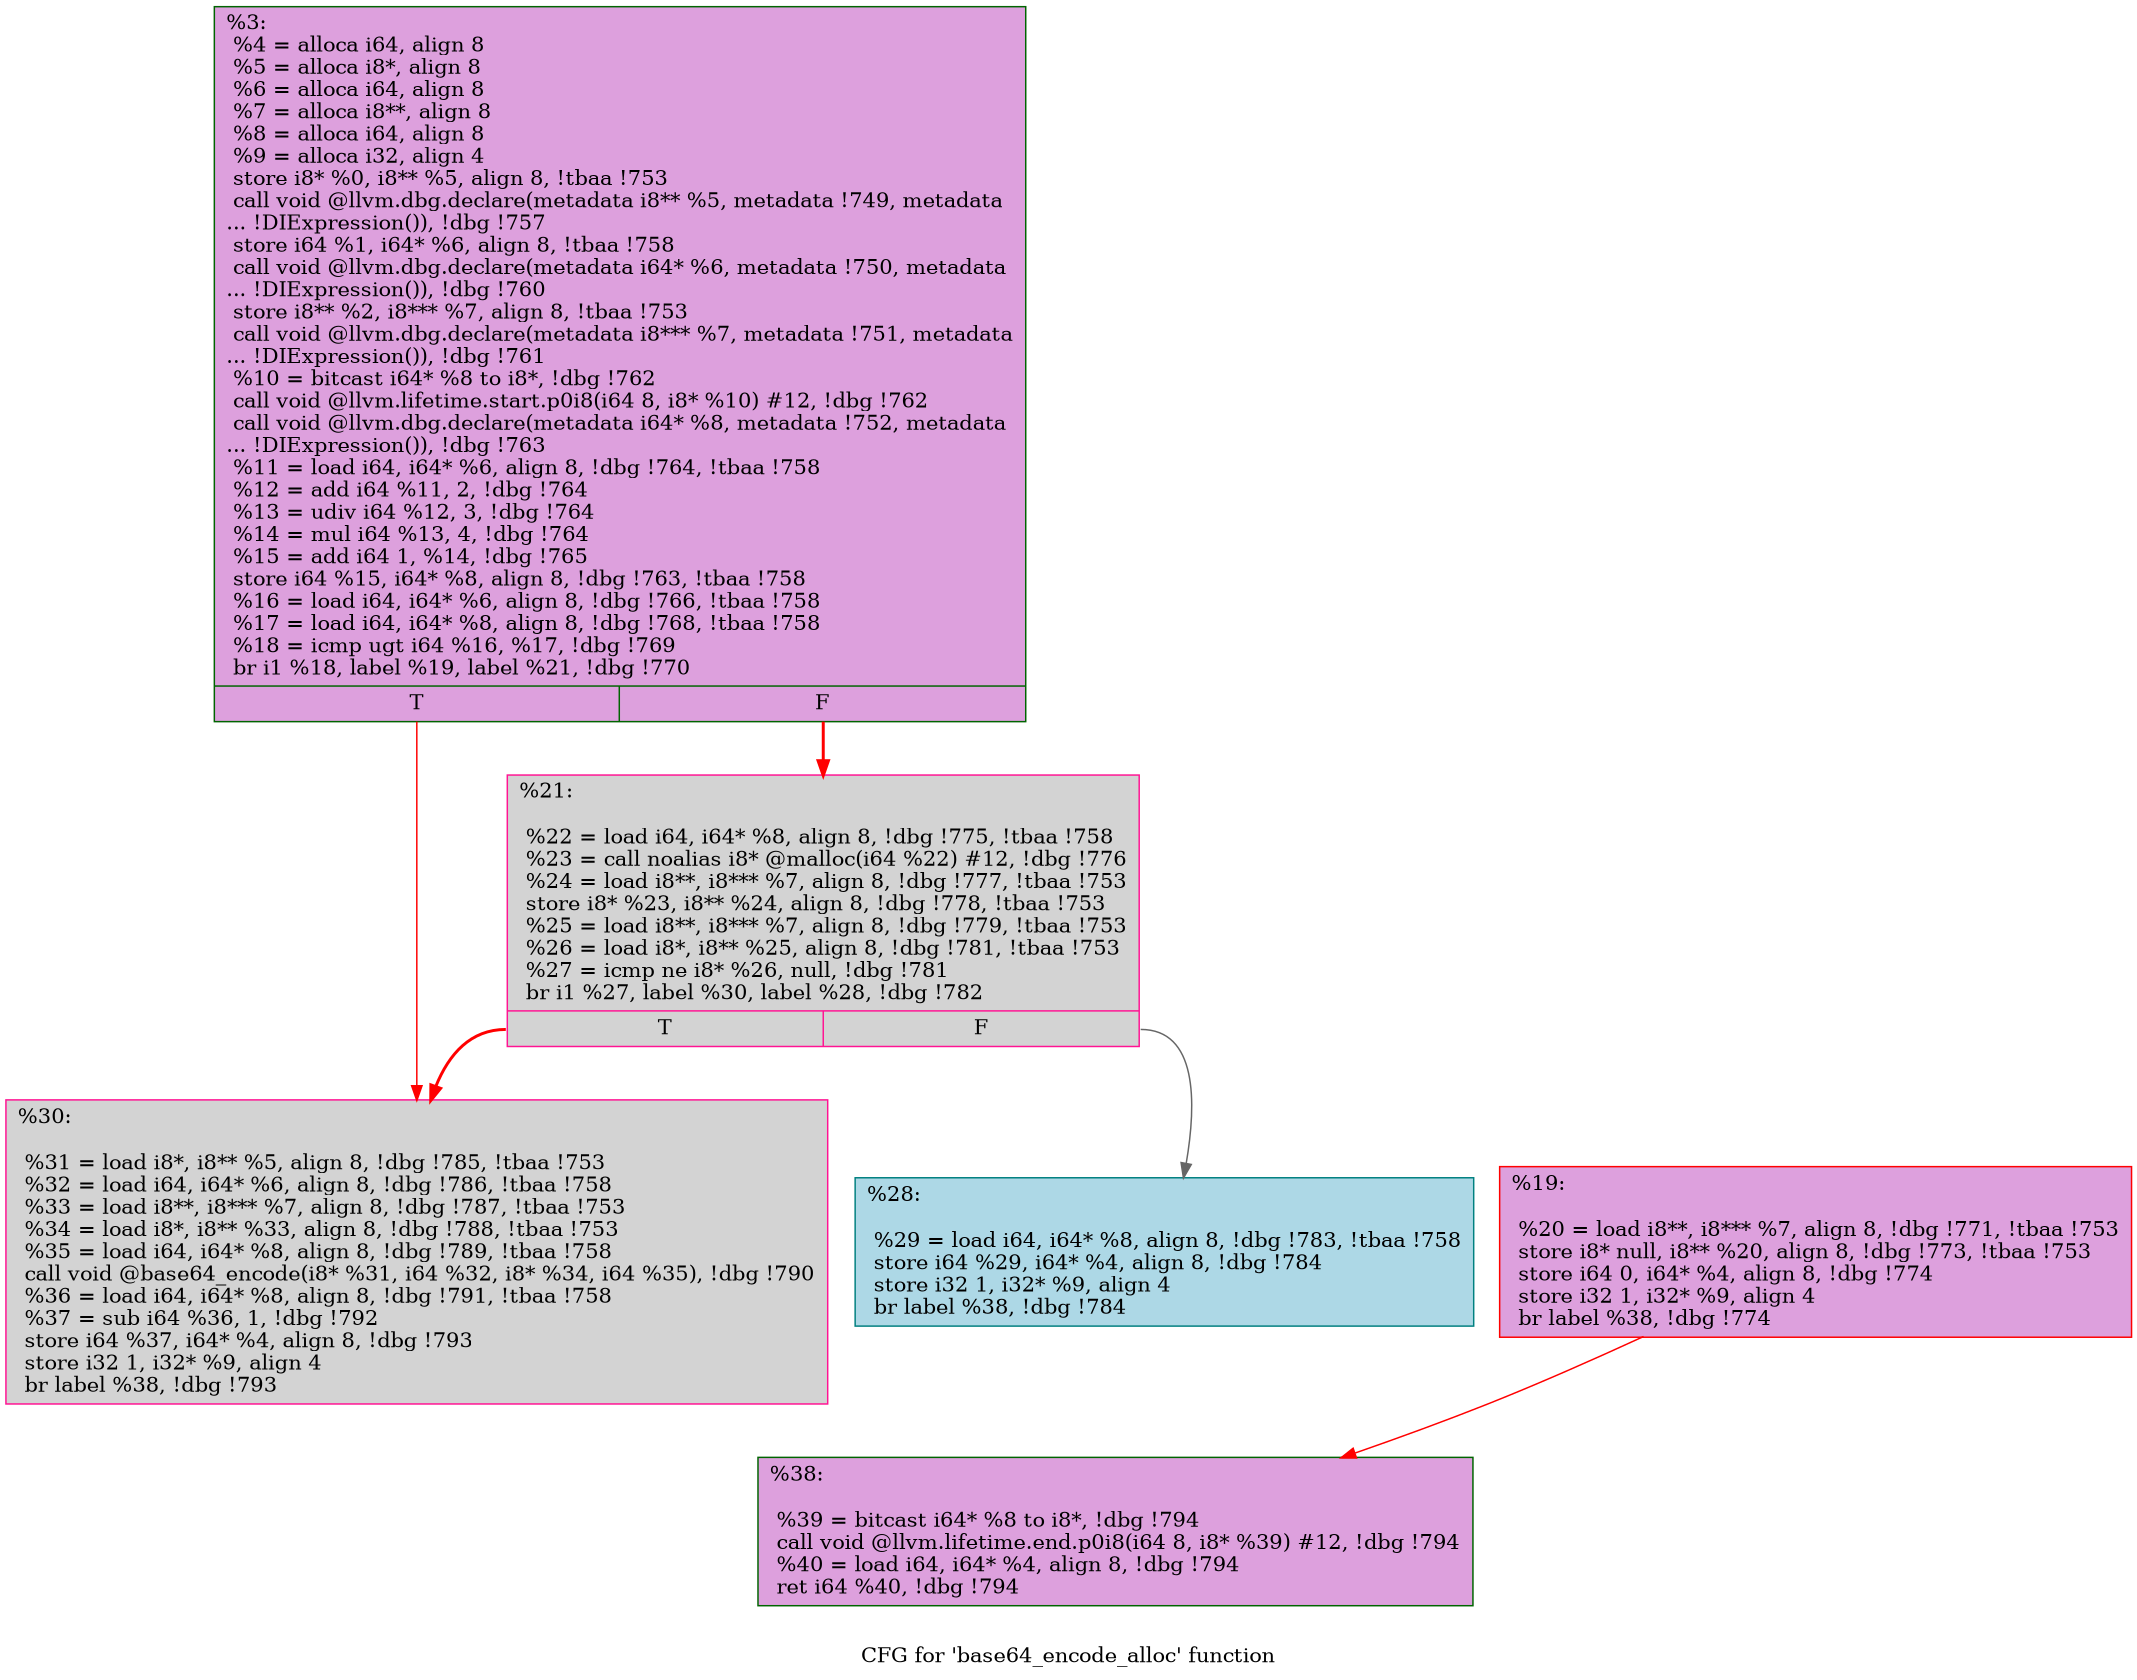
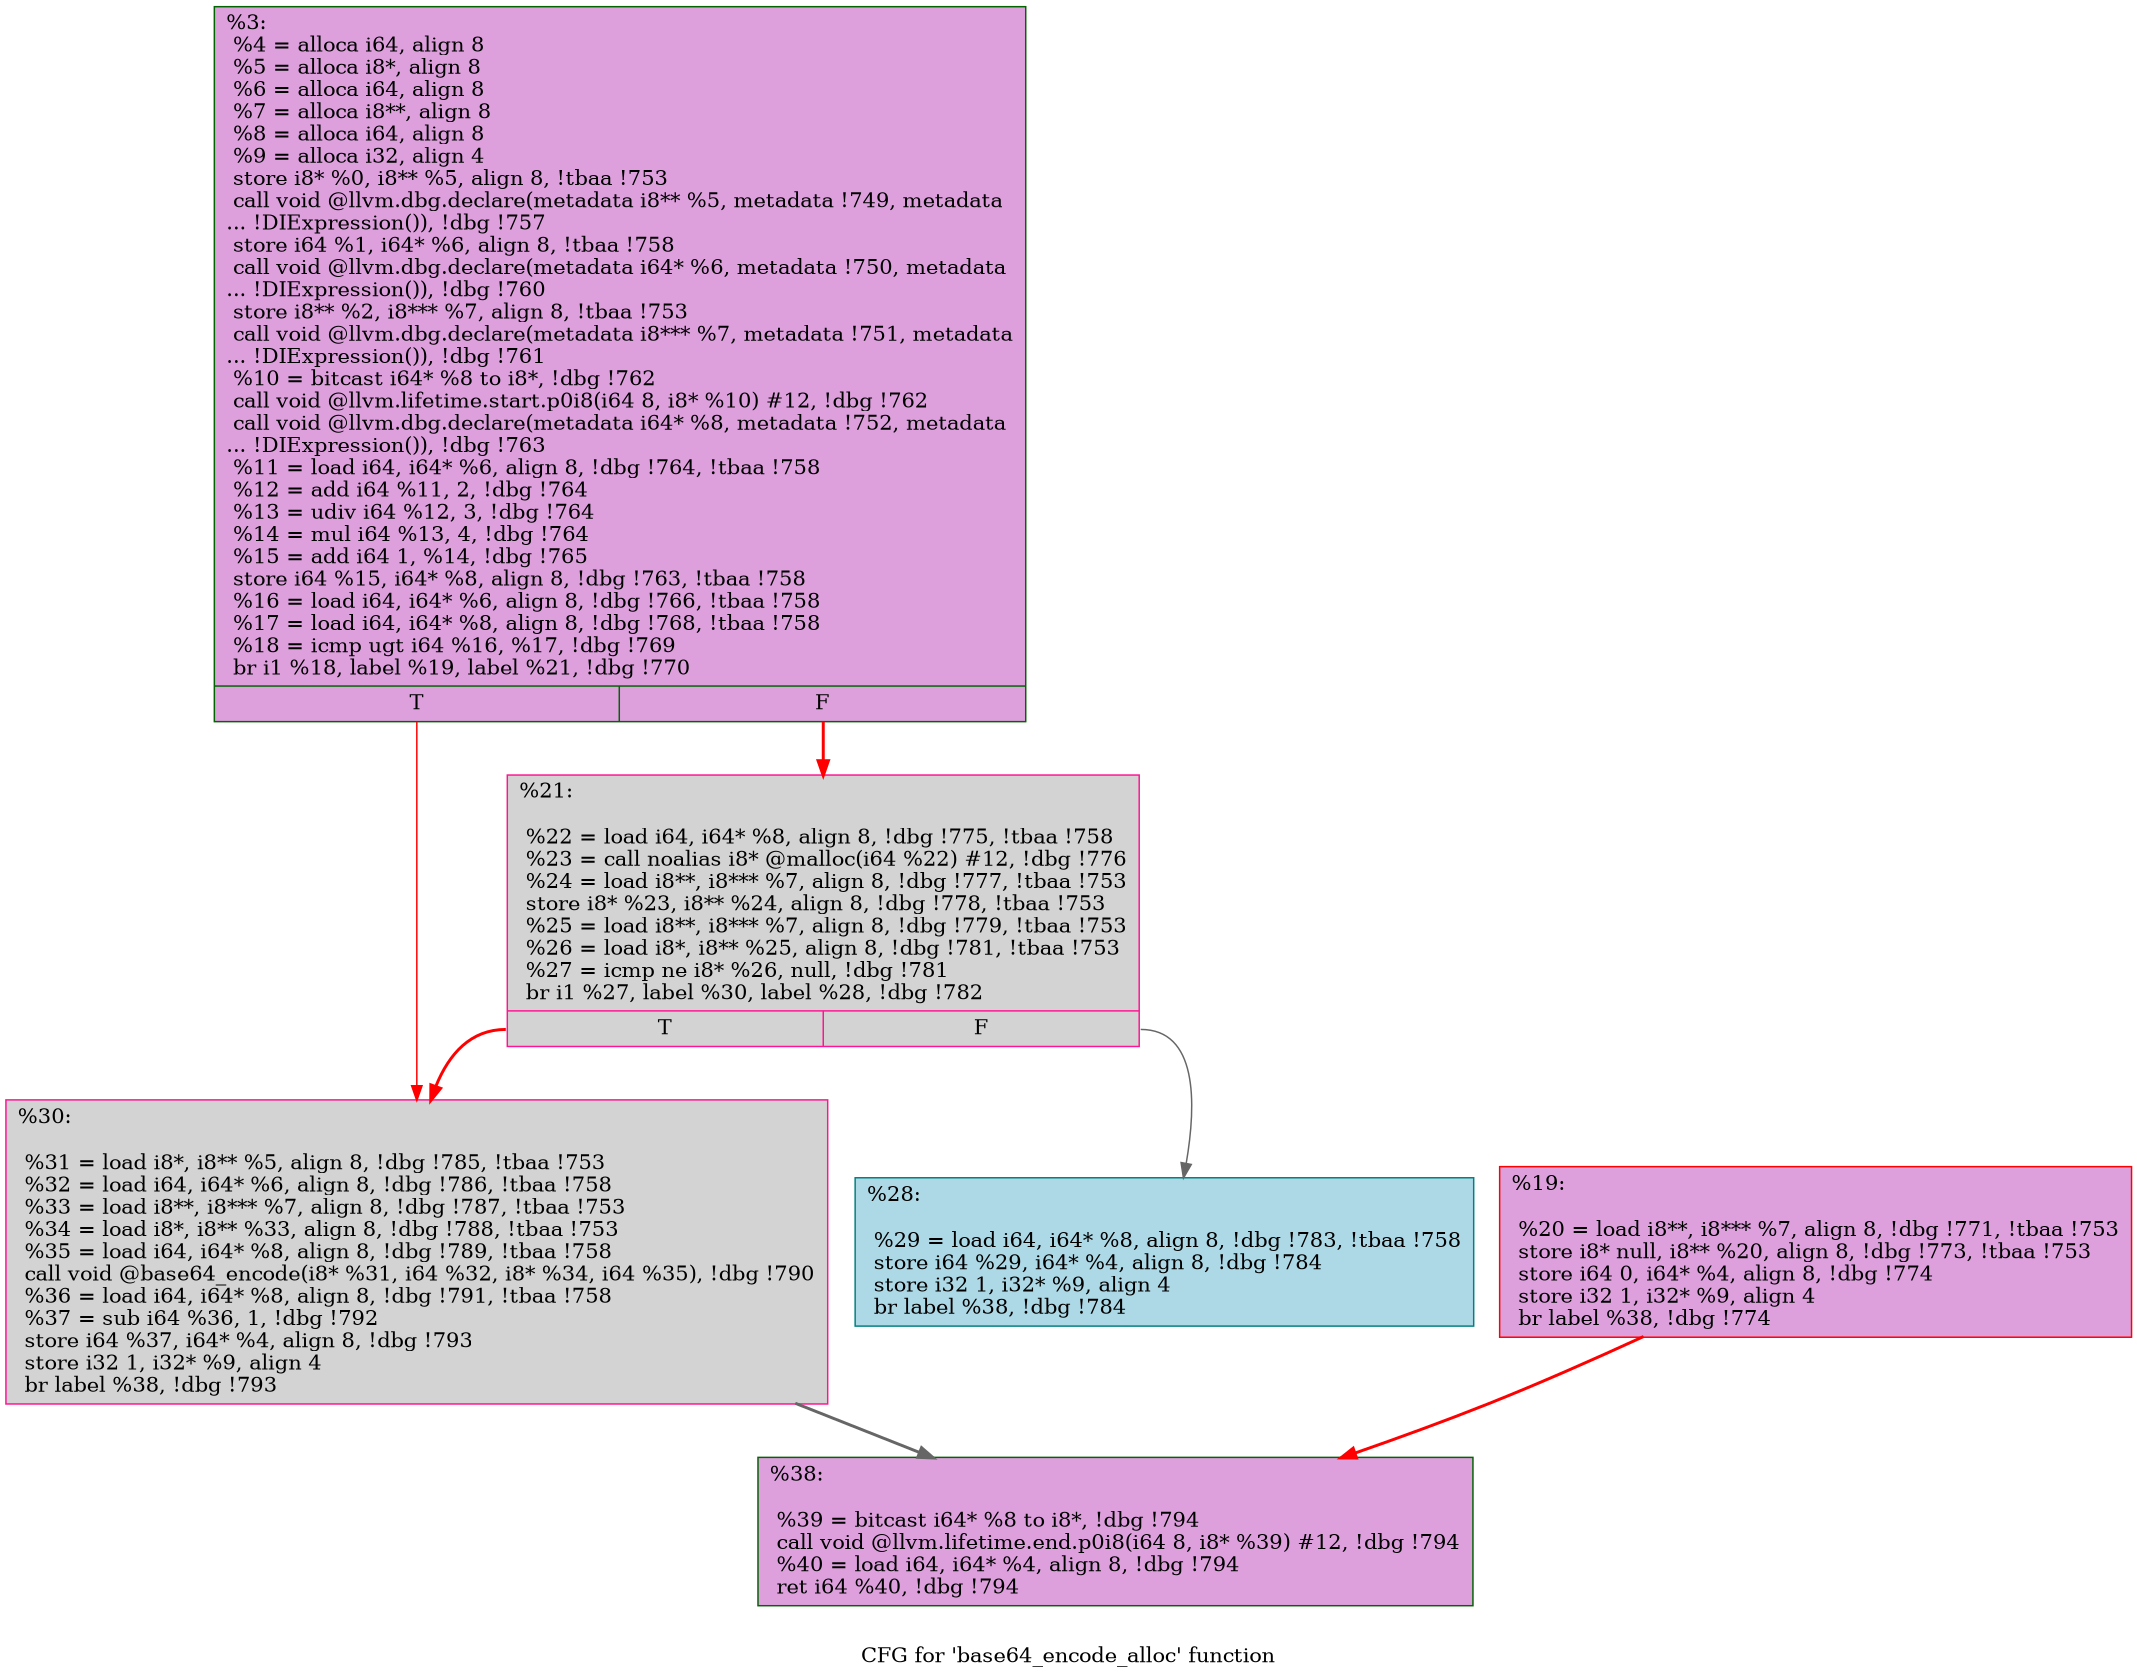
edge "%19:" -> "%38:": style solid -> bold
edge "%30:" -> "%38:": added
